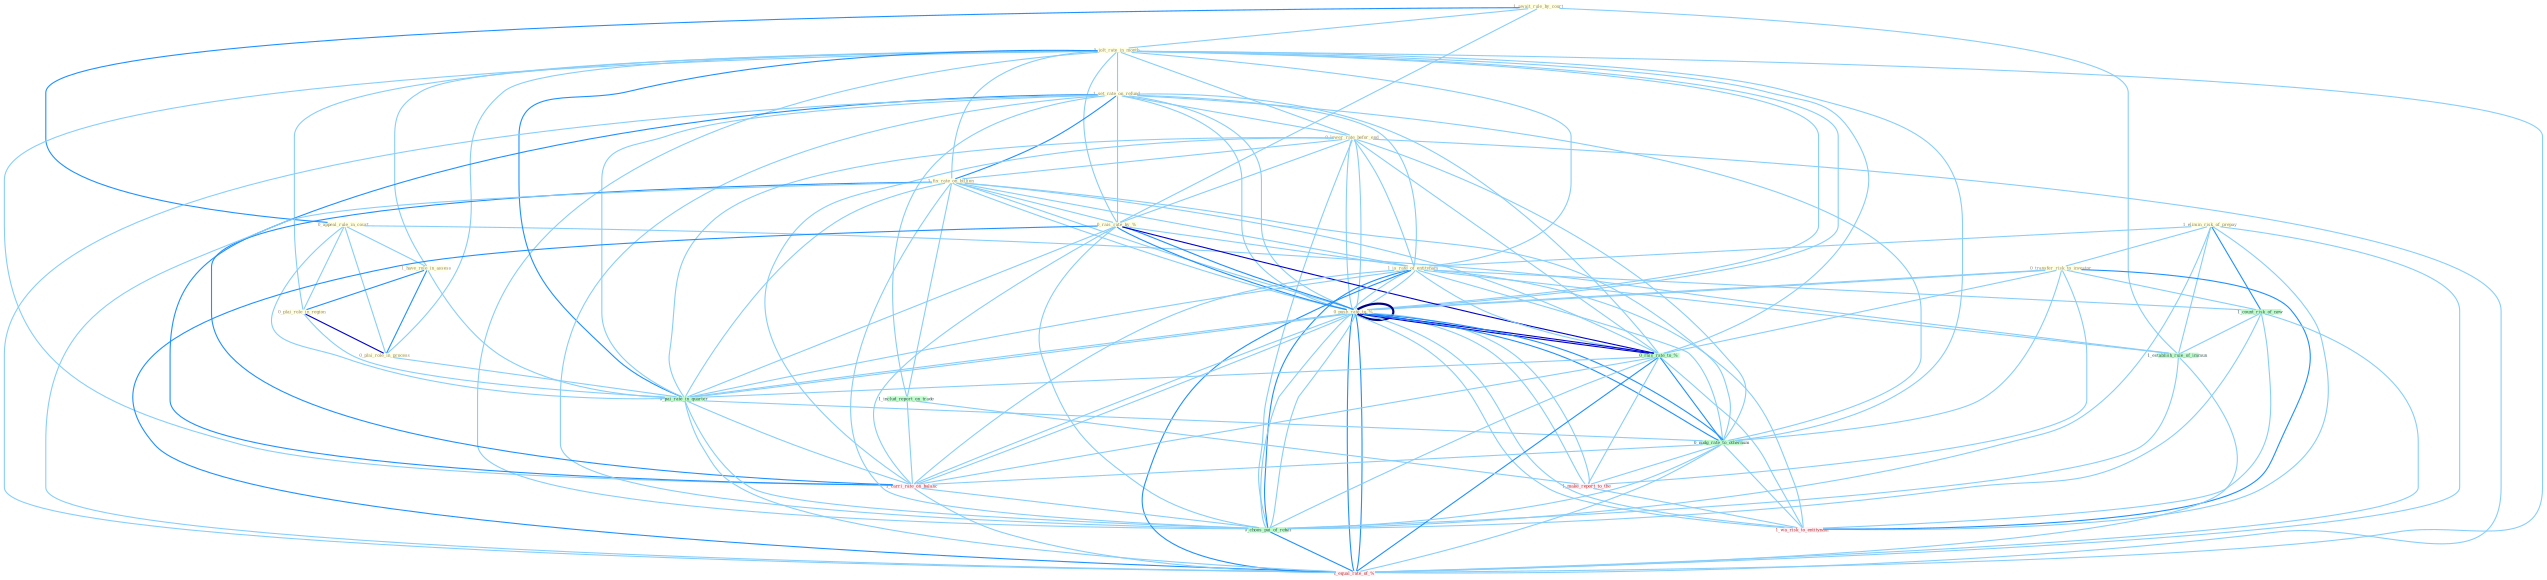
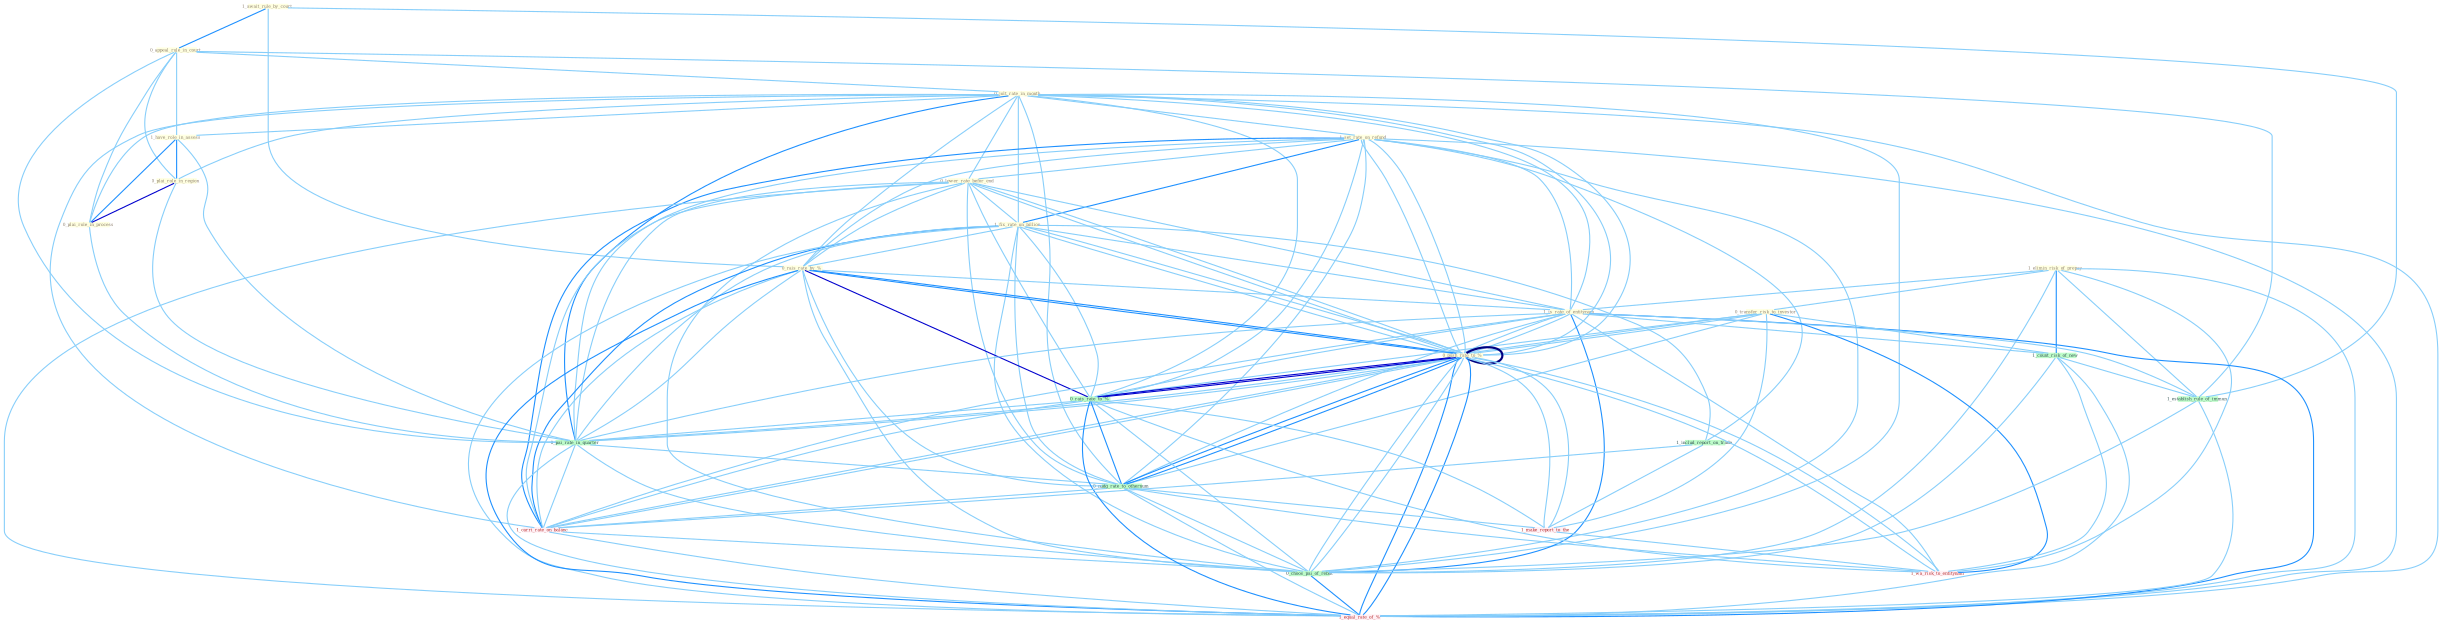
edge "1_await_rule_by_court" -- "0_jolt_rate_in_month": now "0_appeal_rule_in_court" -- "0_jolt_rate_in_month"
edge "0_rais_rate_by_%" -- "0_nudg_rate_to_othernum": added
